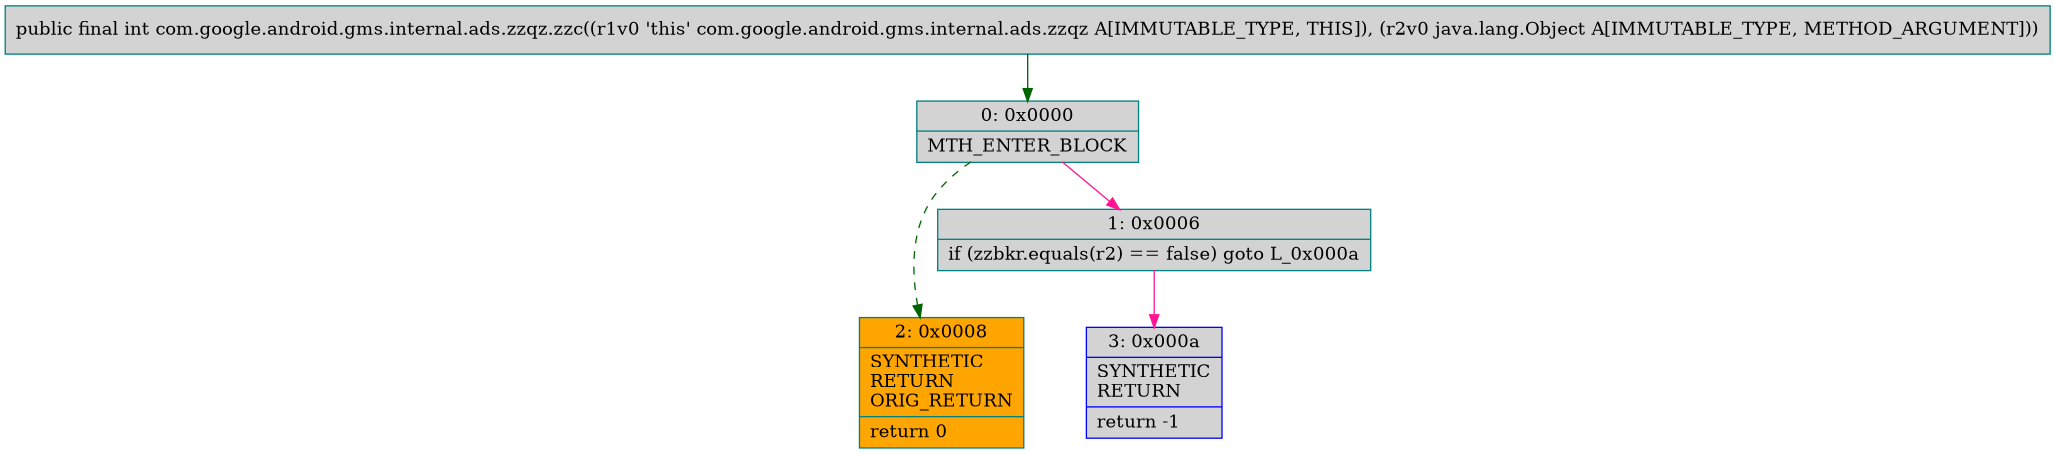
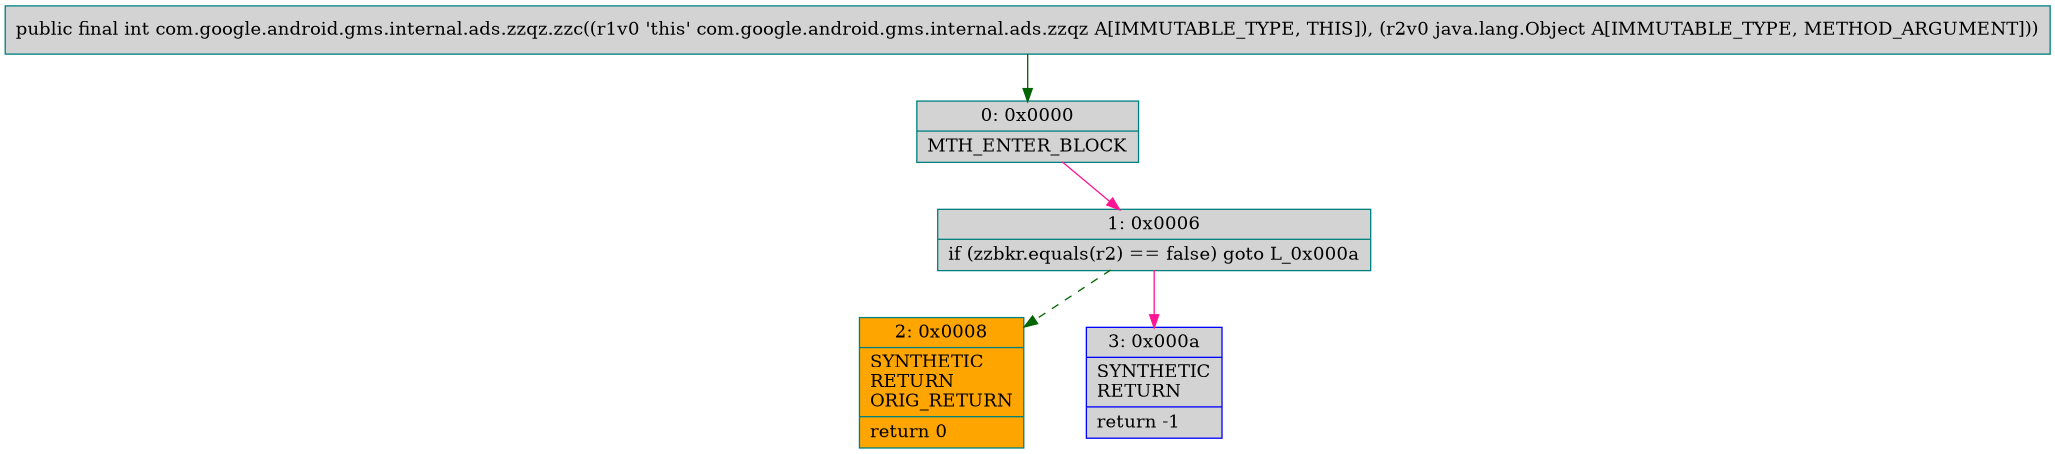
edge "0: 0x0000" -> "2: 0x0008": now "1: 0x0006" -> "2: 0x0008"
